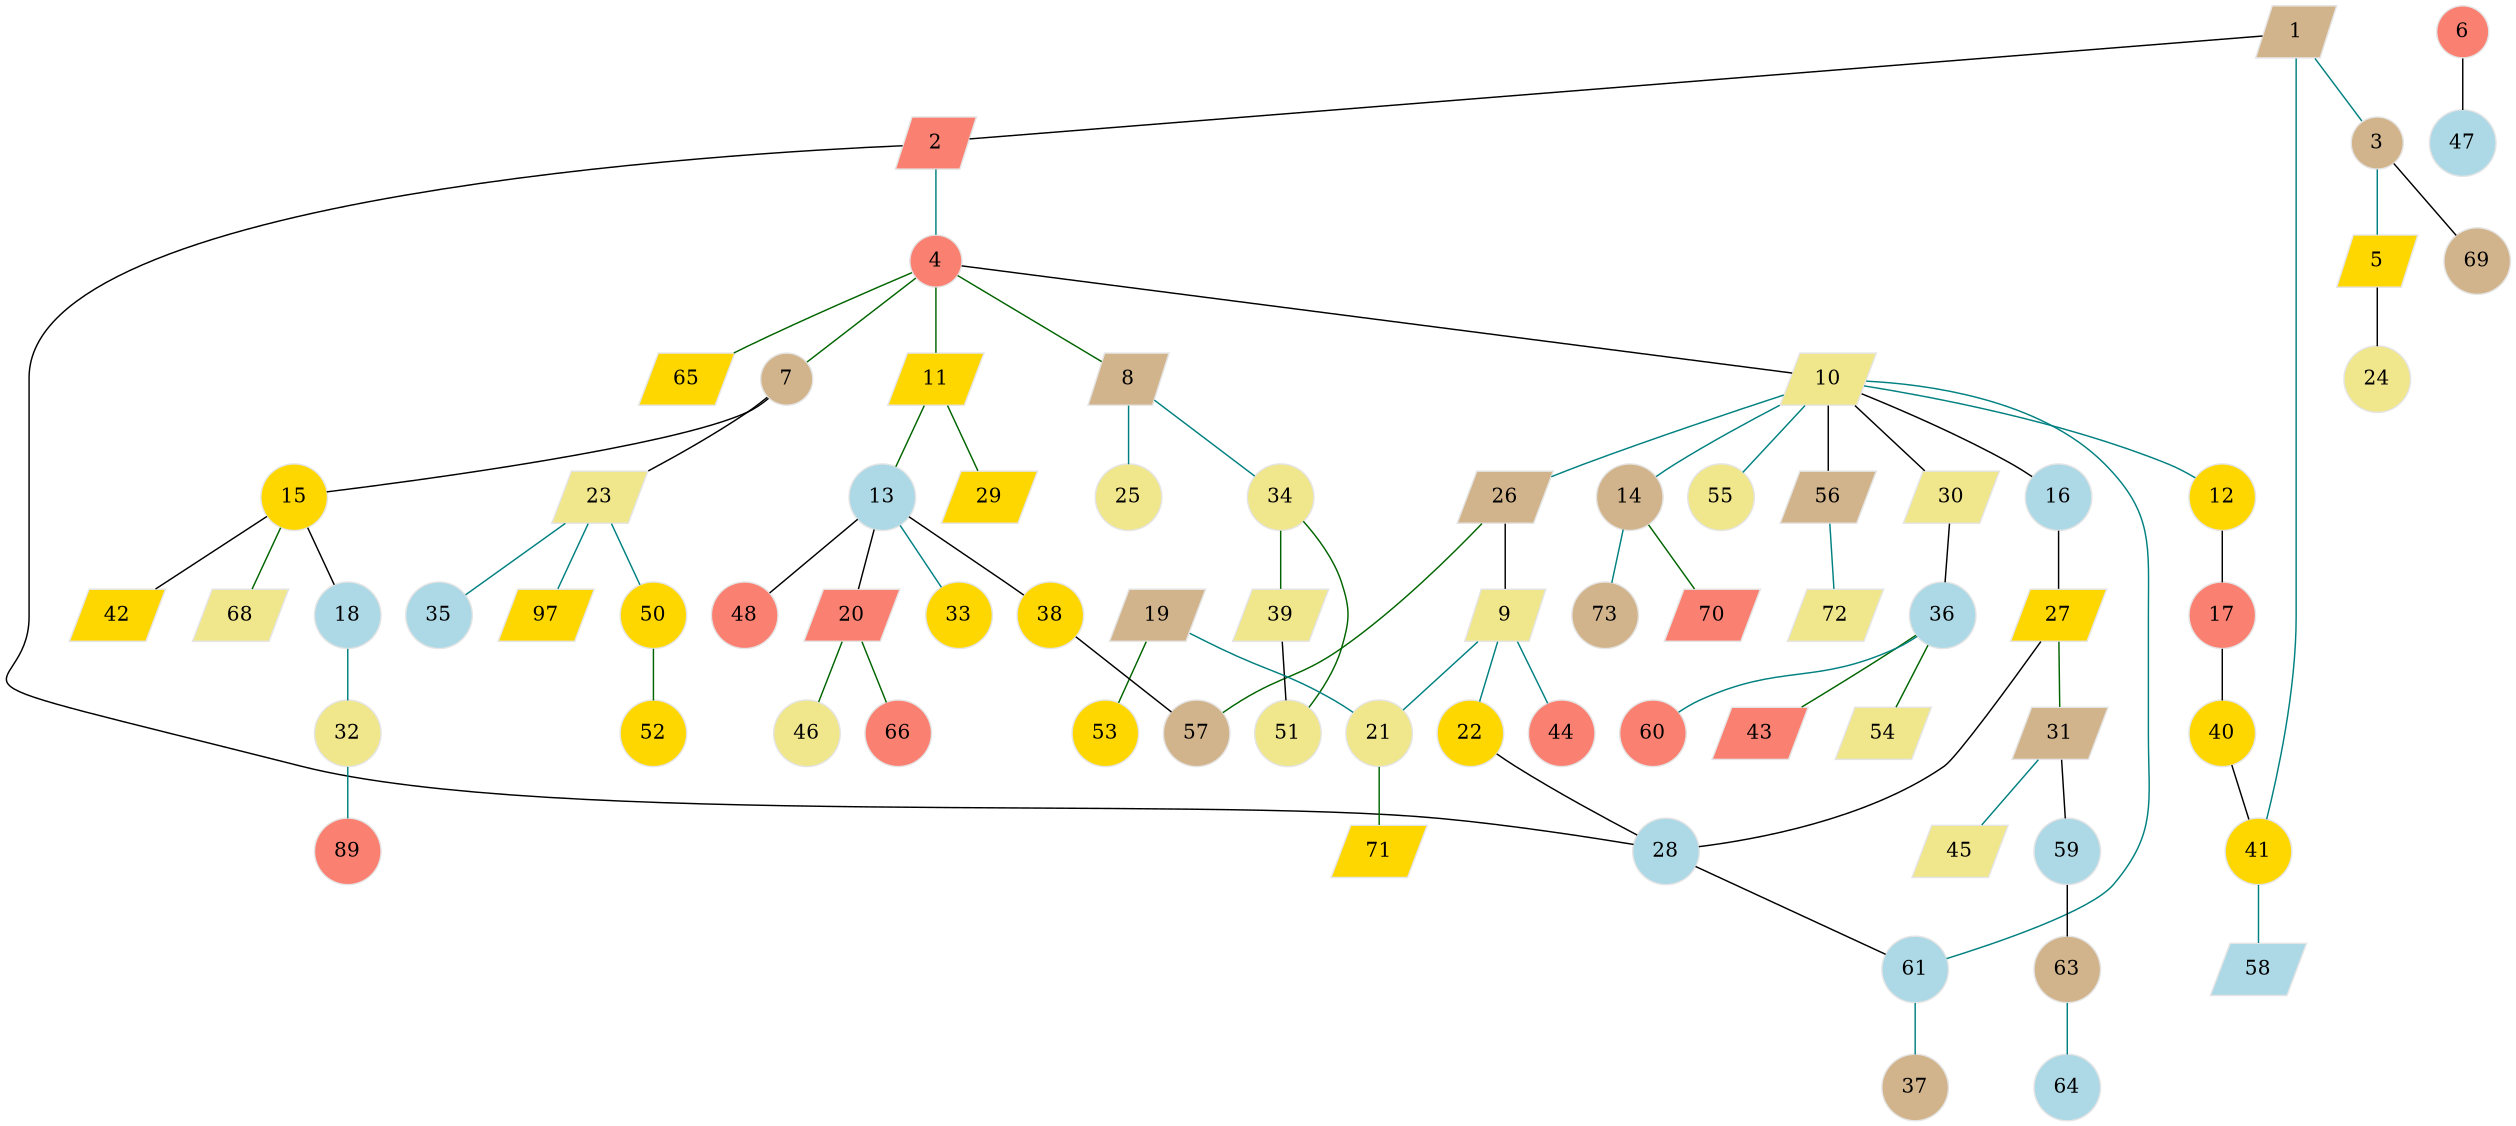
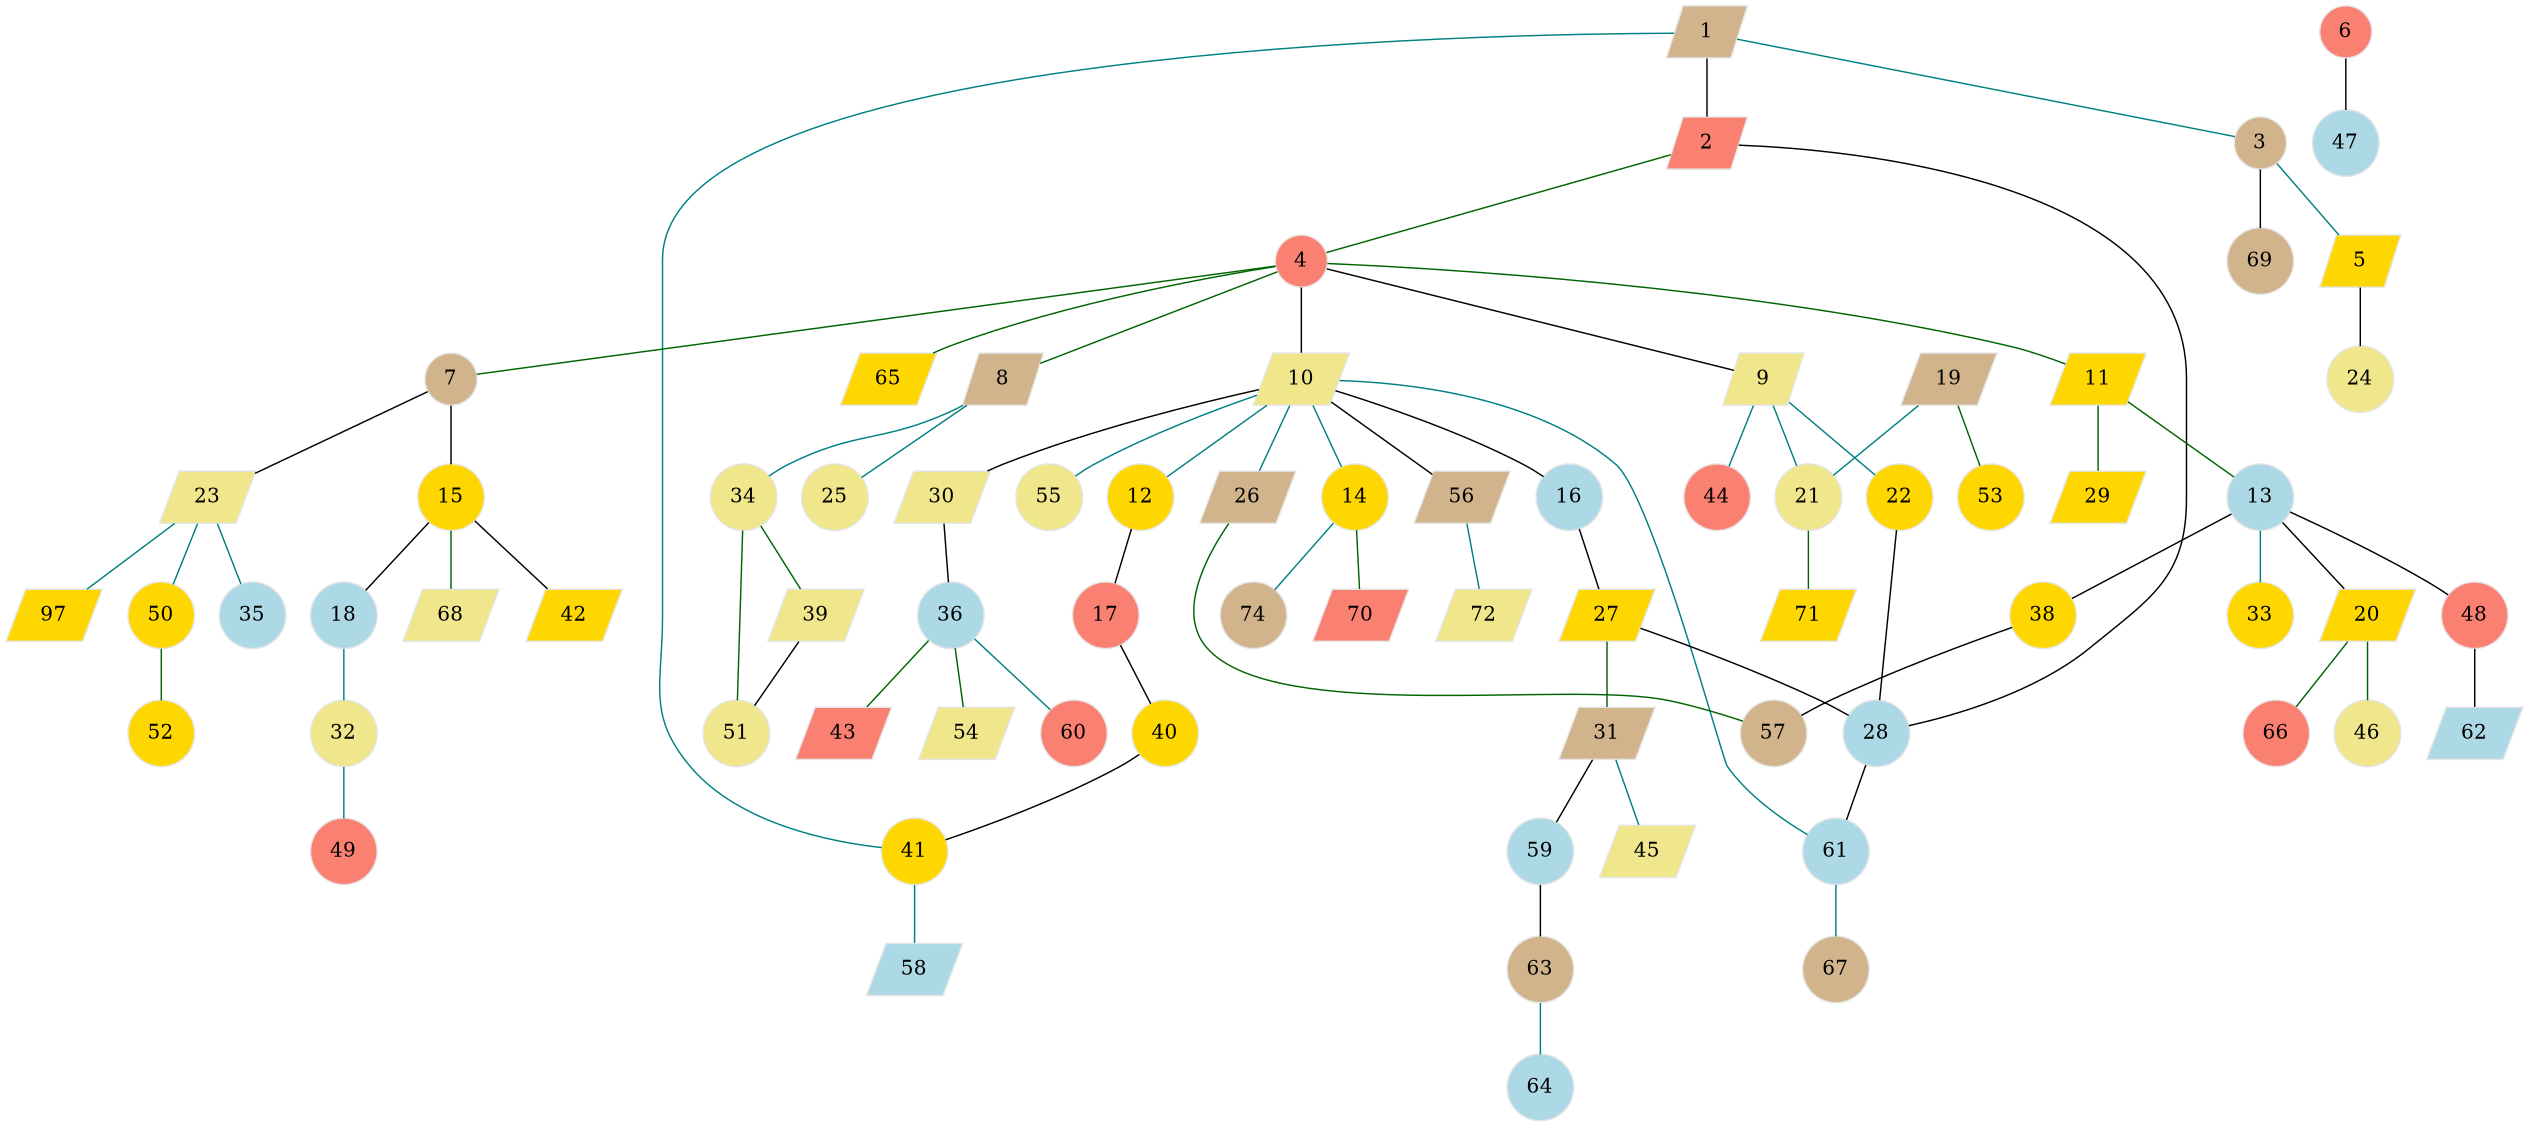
edge "2" -- "4": color teal -> darkgreen
node "14": fillcolor tan -> gold
edge "26" -- "9": now "4" -- "9"
node "20": fillcolor salmon -> gold
node "73": label "73" -> "74"
node "62": added
node "89": label "89" -> "49"
node "37": label "37" -> "67"
